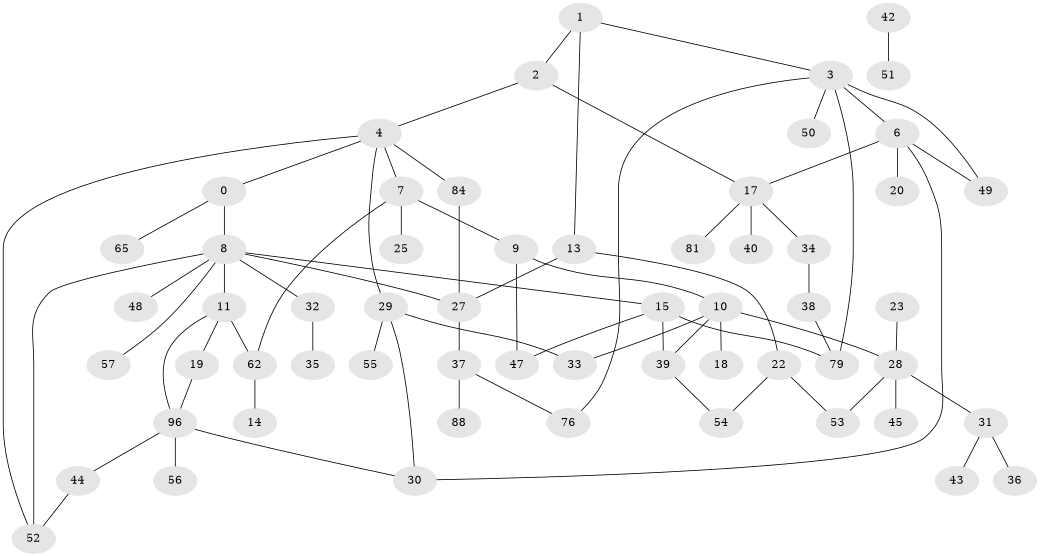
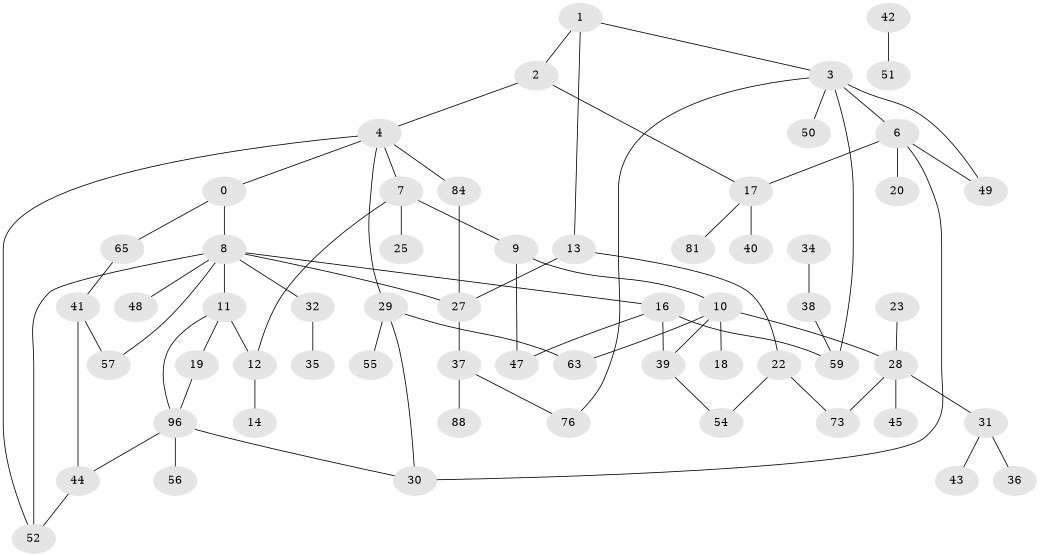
edge "17" -- "34": removed
node "41": added
node "15": label "15" -> "16"
node "62": label "62" -> "12"
node "33": label "33" -> "63"
node "79": label "79" -> "59"
node "53": label "53" -> "73"
